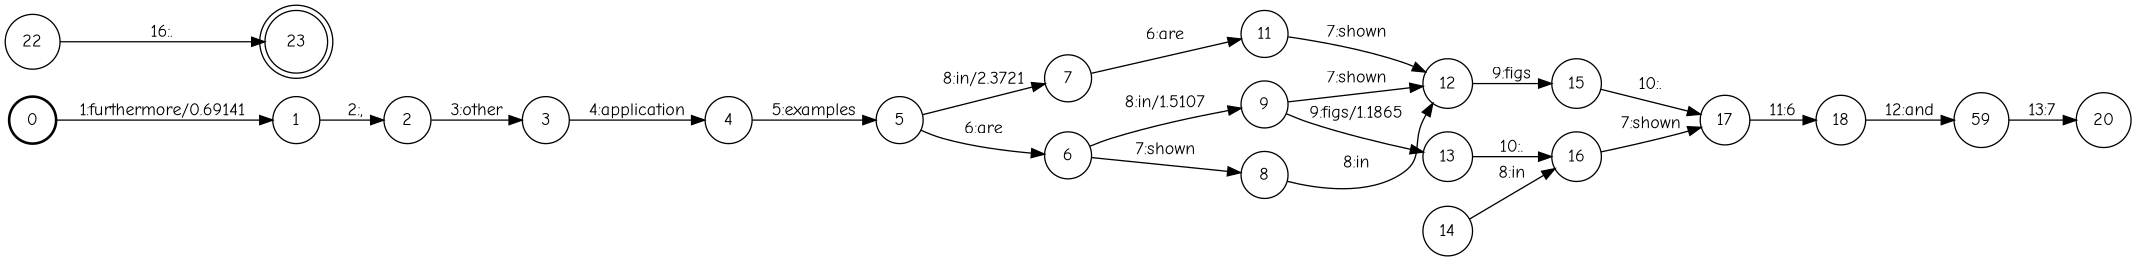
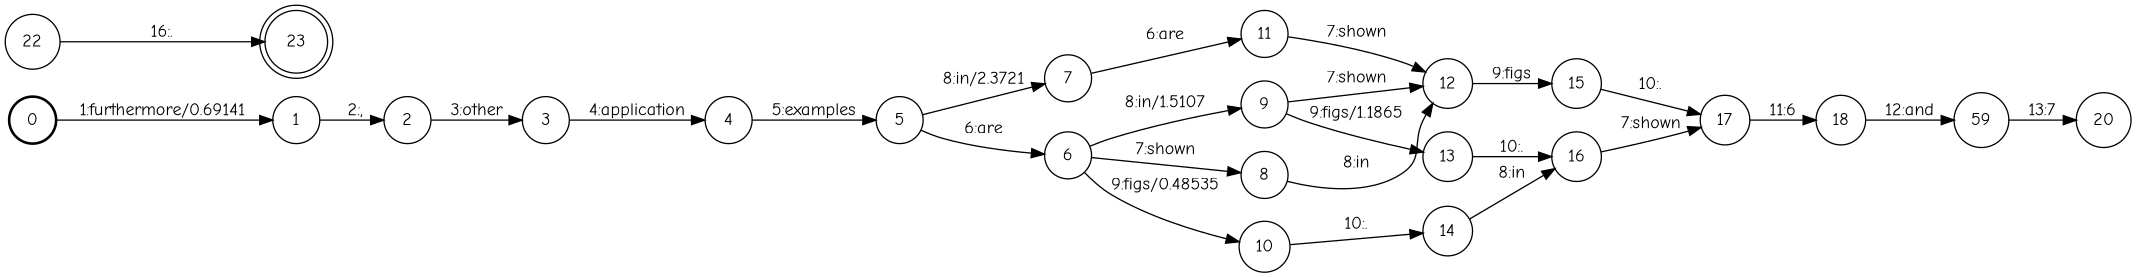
node "10": added
